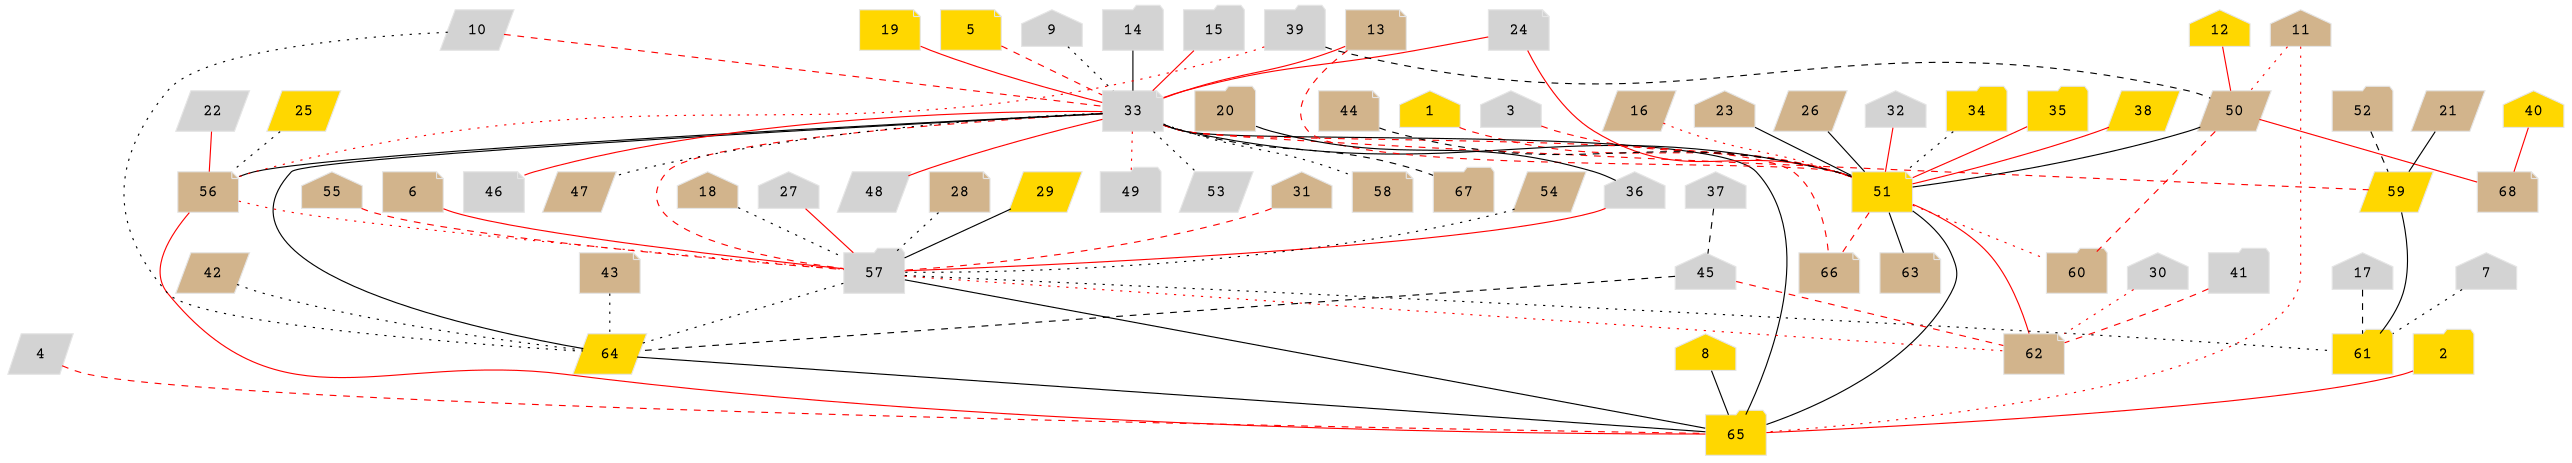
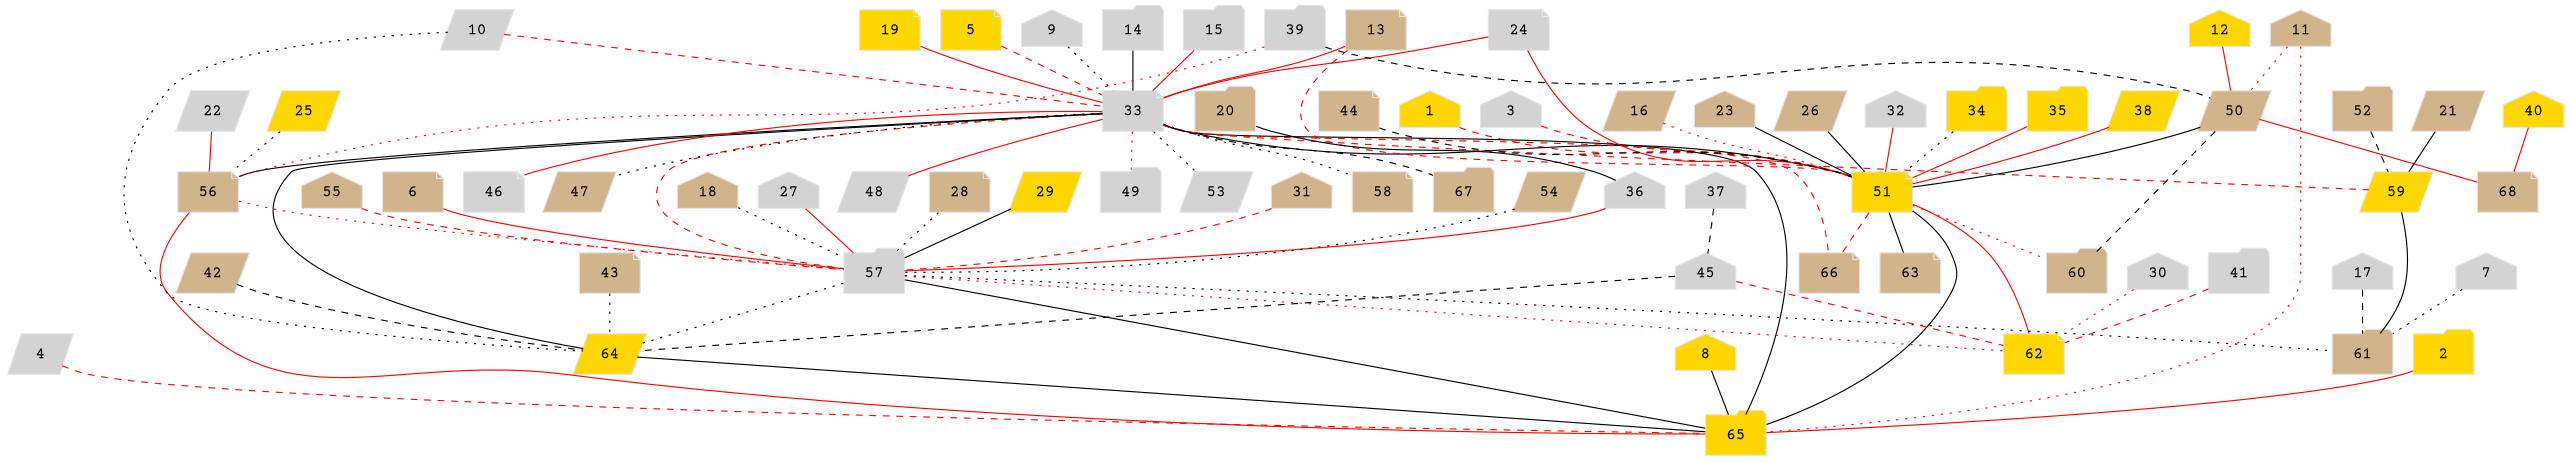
edge "50" -- "60": color red -> black
edge "42" -- "64": style dotted -> dashed
node "62": fillcolor tan -> gold
node "61": fillcolor gold -> tan
